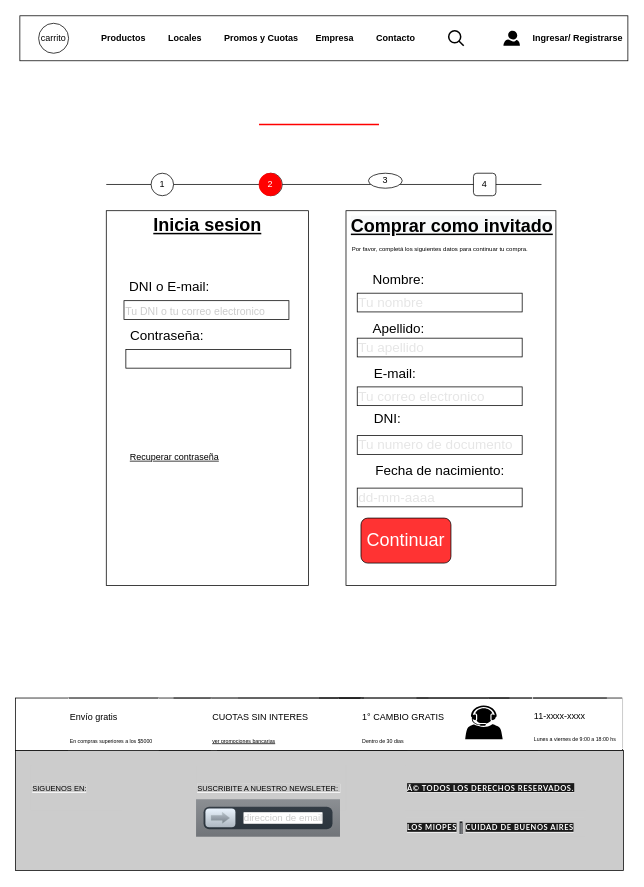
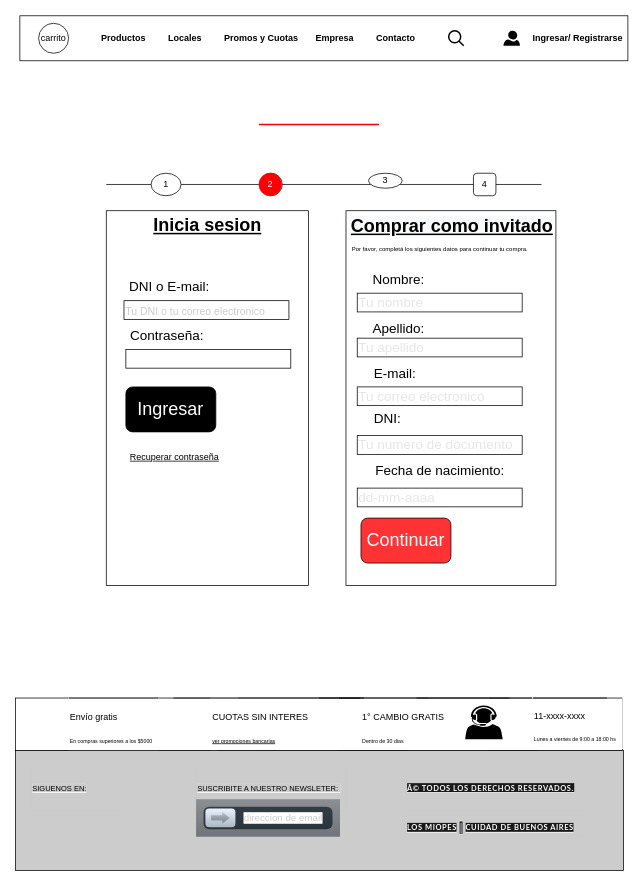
node "1": size 23x23 -> 30x23
node "Ingresar": added
